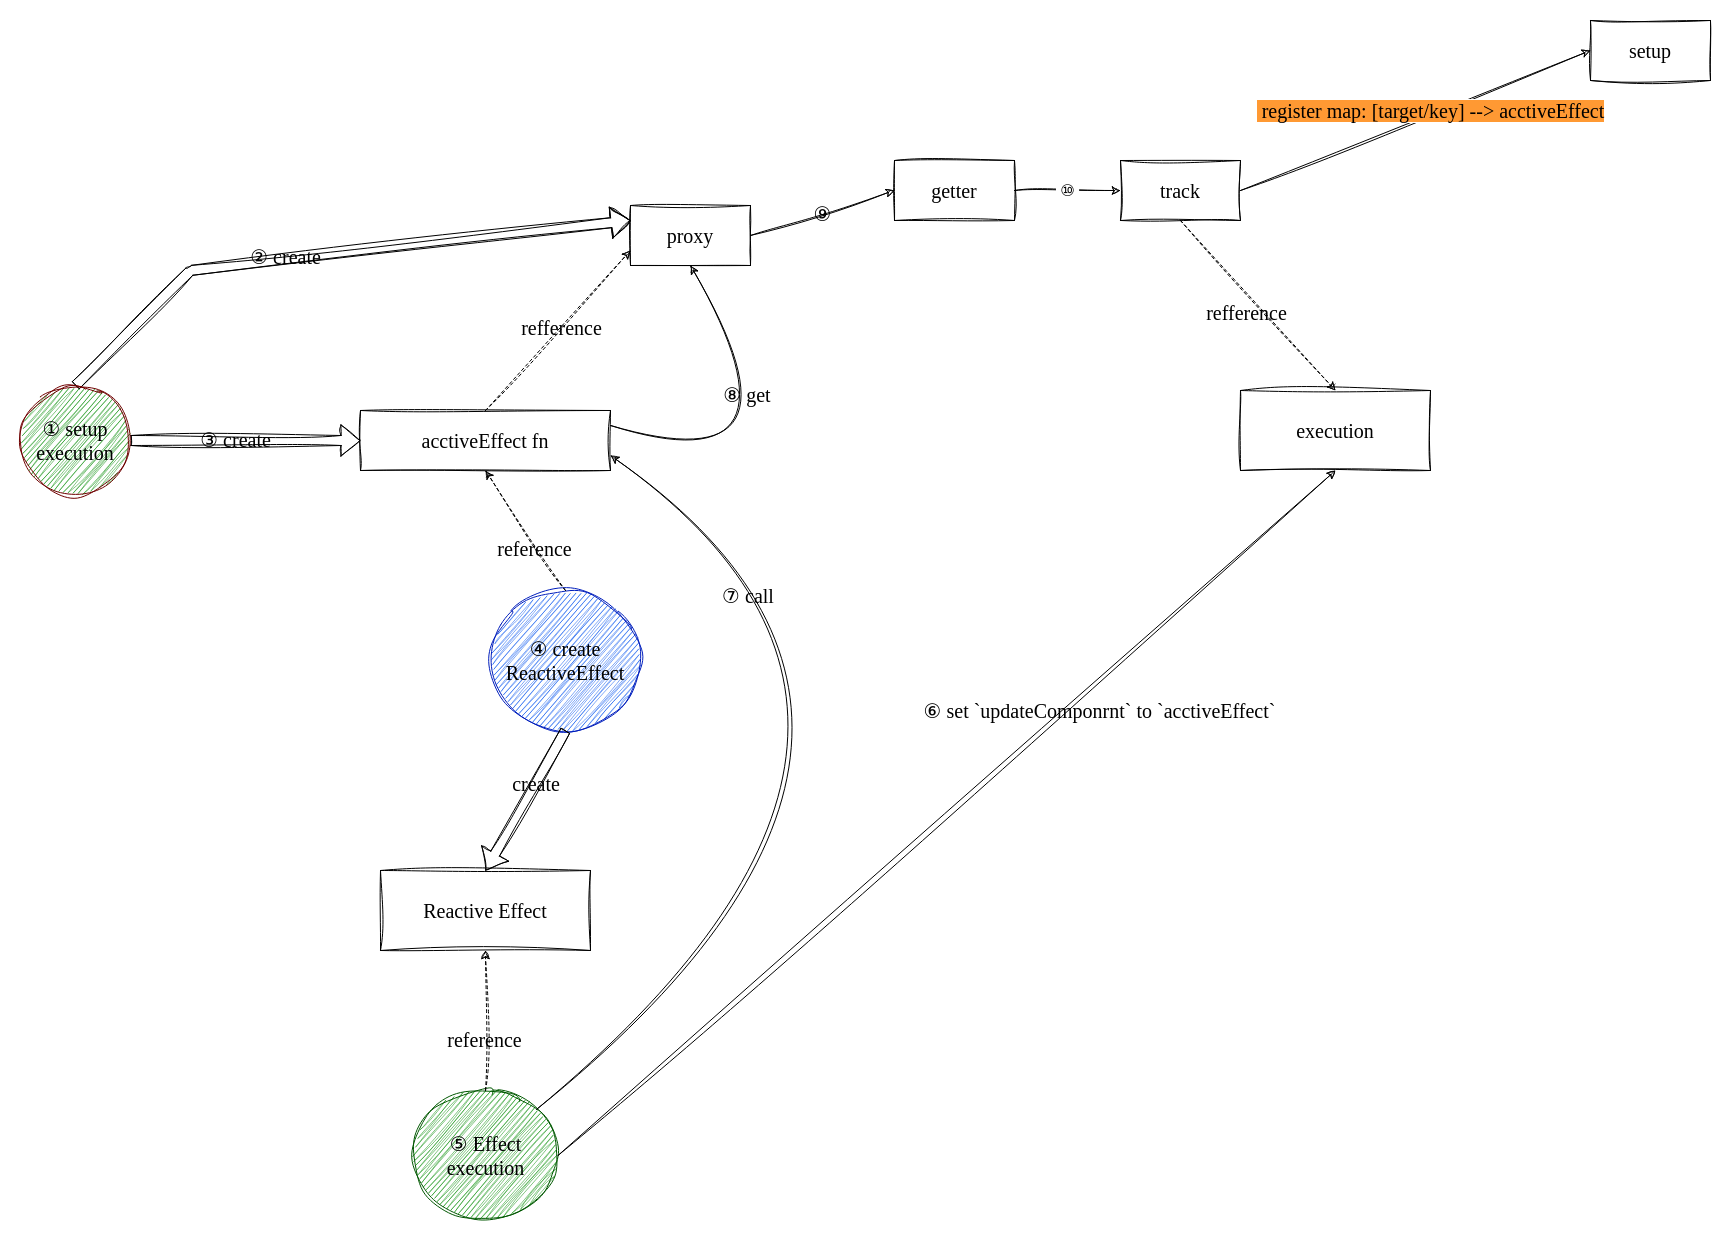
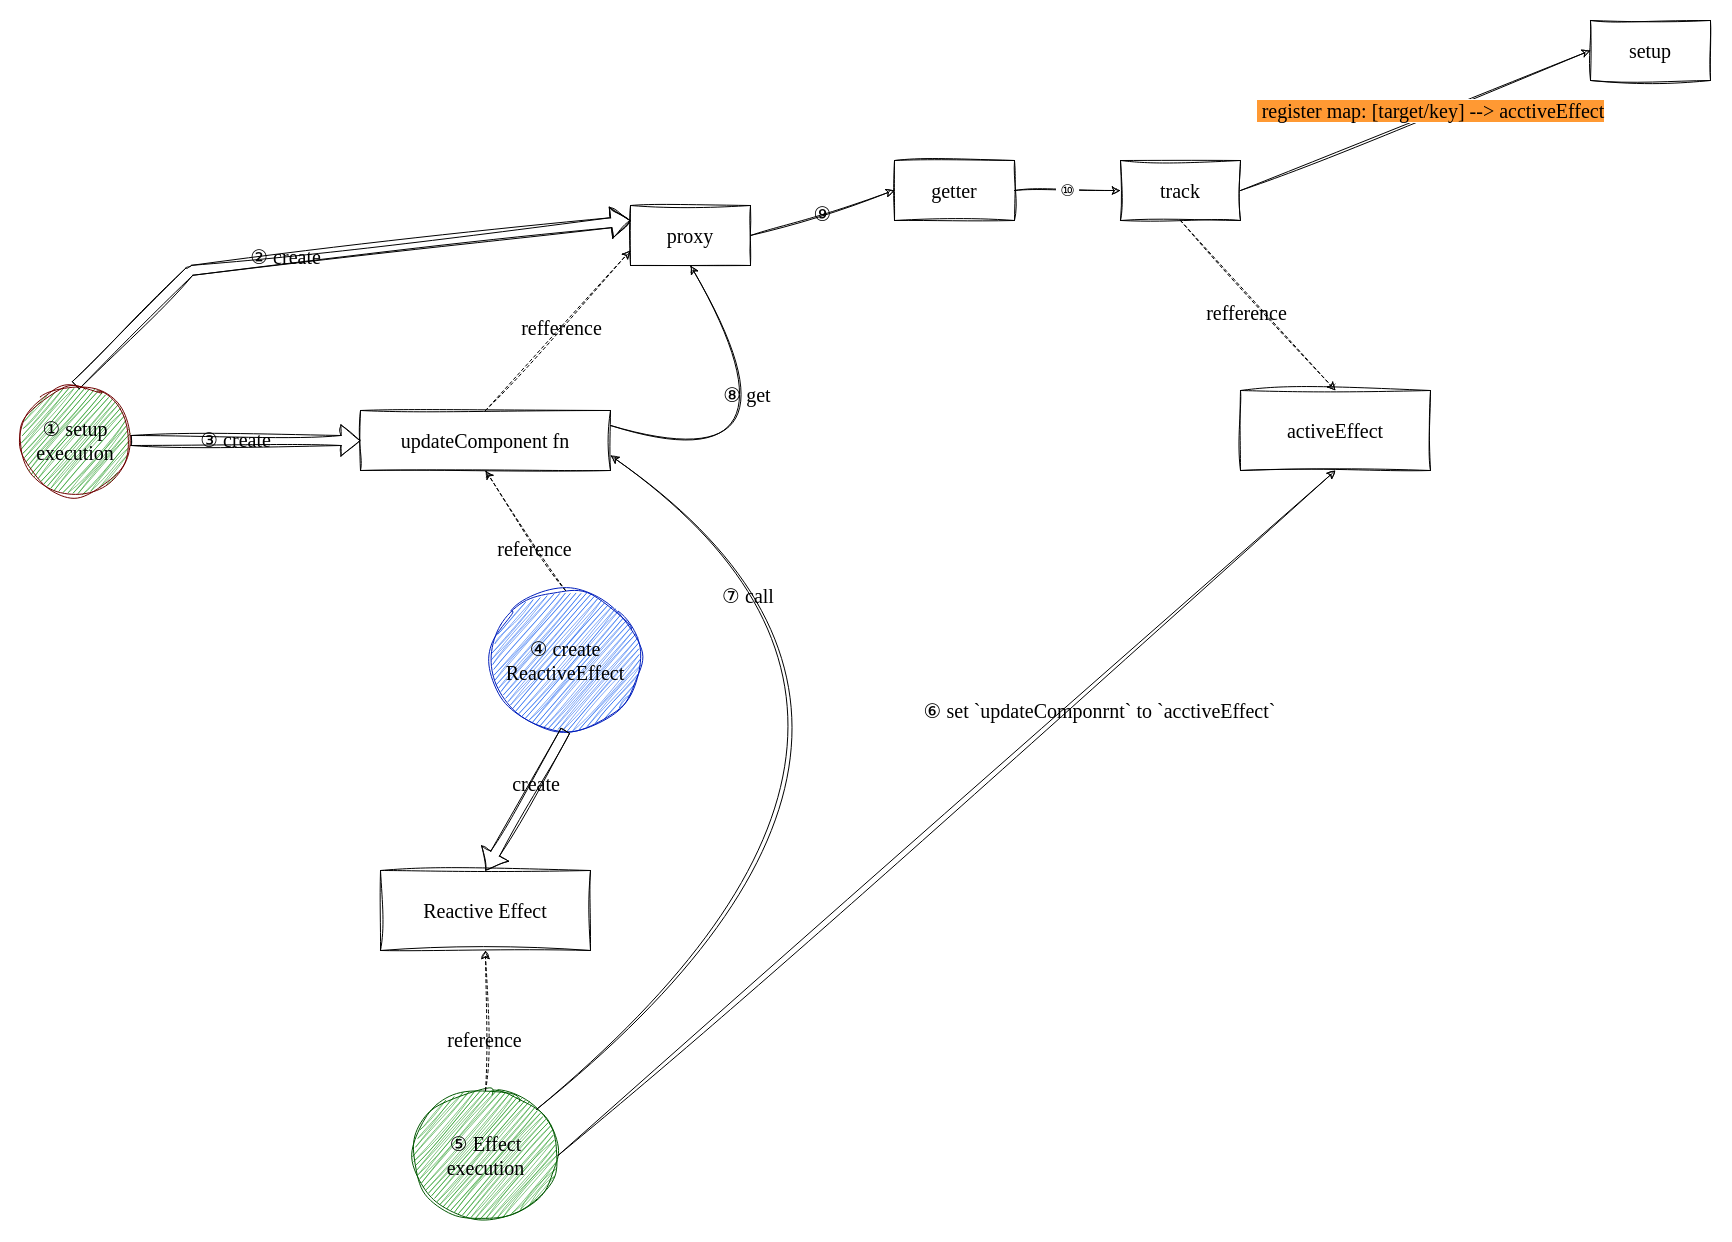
node "execution": label "execution" -> "activeEffect"
node "acctiveEffect fn": label "acctiveEffect fn" -> "updateComponent fn"
